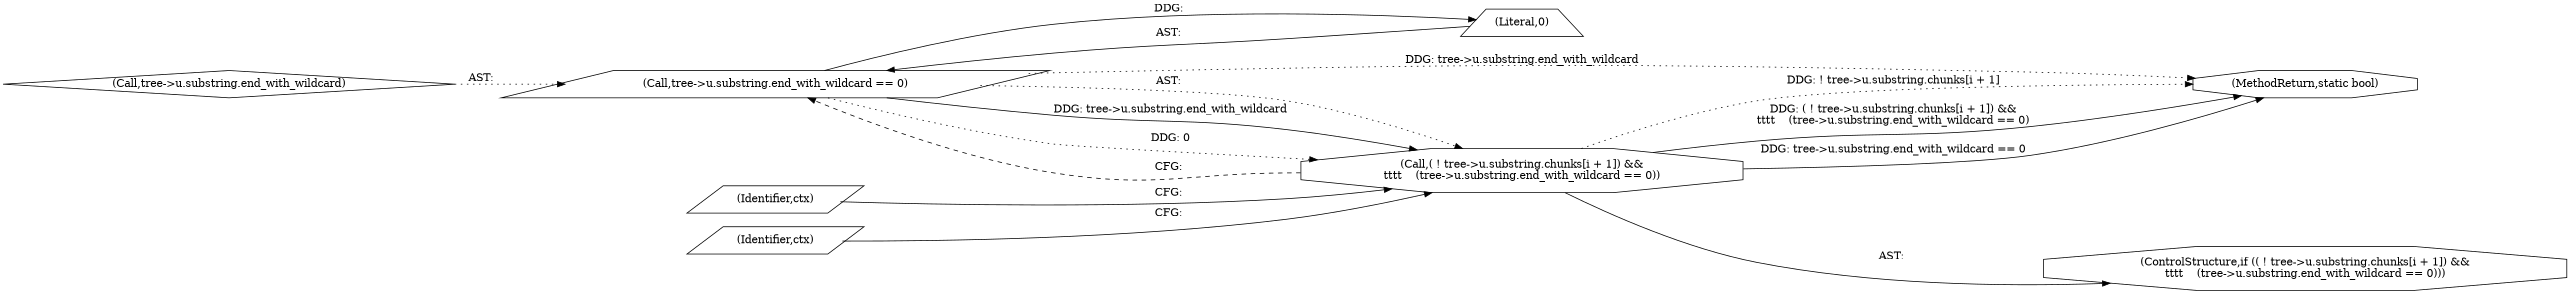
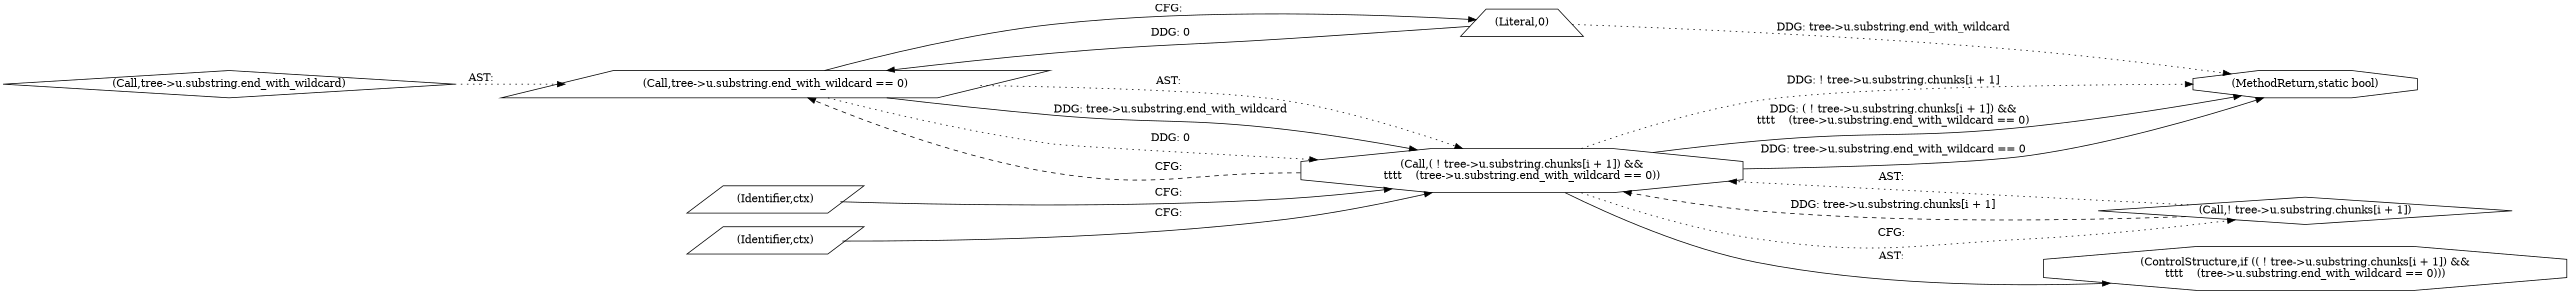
edge "(Call,tree->u.substring.end_with_wildcard == 0)" -> "(Literal,0)": label "DDG: " -> "CFG: "
edge "(Literal,0)" -> "(Call,tree->u.substring.end_with_wildcard == 0)": label "AST: " -> "DDG: 0"
edge "(Call,tree->u.substring.end_with_wildcard == 0)" -> "(MethodReturn,static bool)": now "(Literal,0)" -> "(MethodReturn,static bool)"
node "(Call,! tree->u.substring.chunks[i + 1])": added
